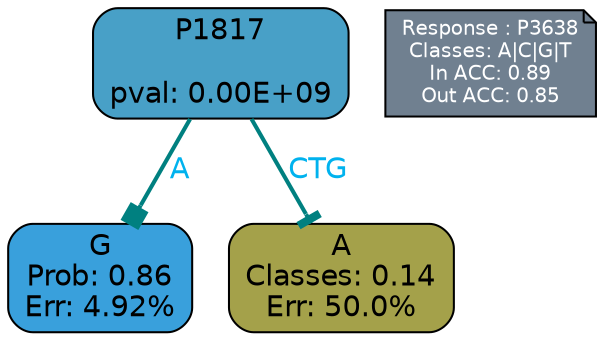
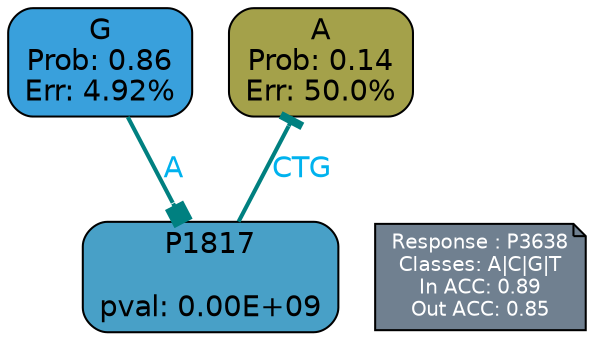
edge "P1817 pval: 0.00E+09" -> "G Prob: 0.86 Err: 4.92%": reversed
node "A Classes: 0.14 Err: 50.0%": label "A Classes: 0.14 Err: 50.0%" -> "A Prob: 0.14 Err: 50.0%"
